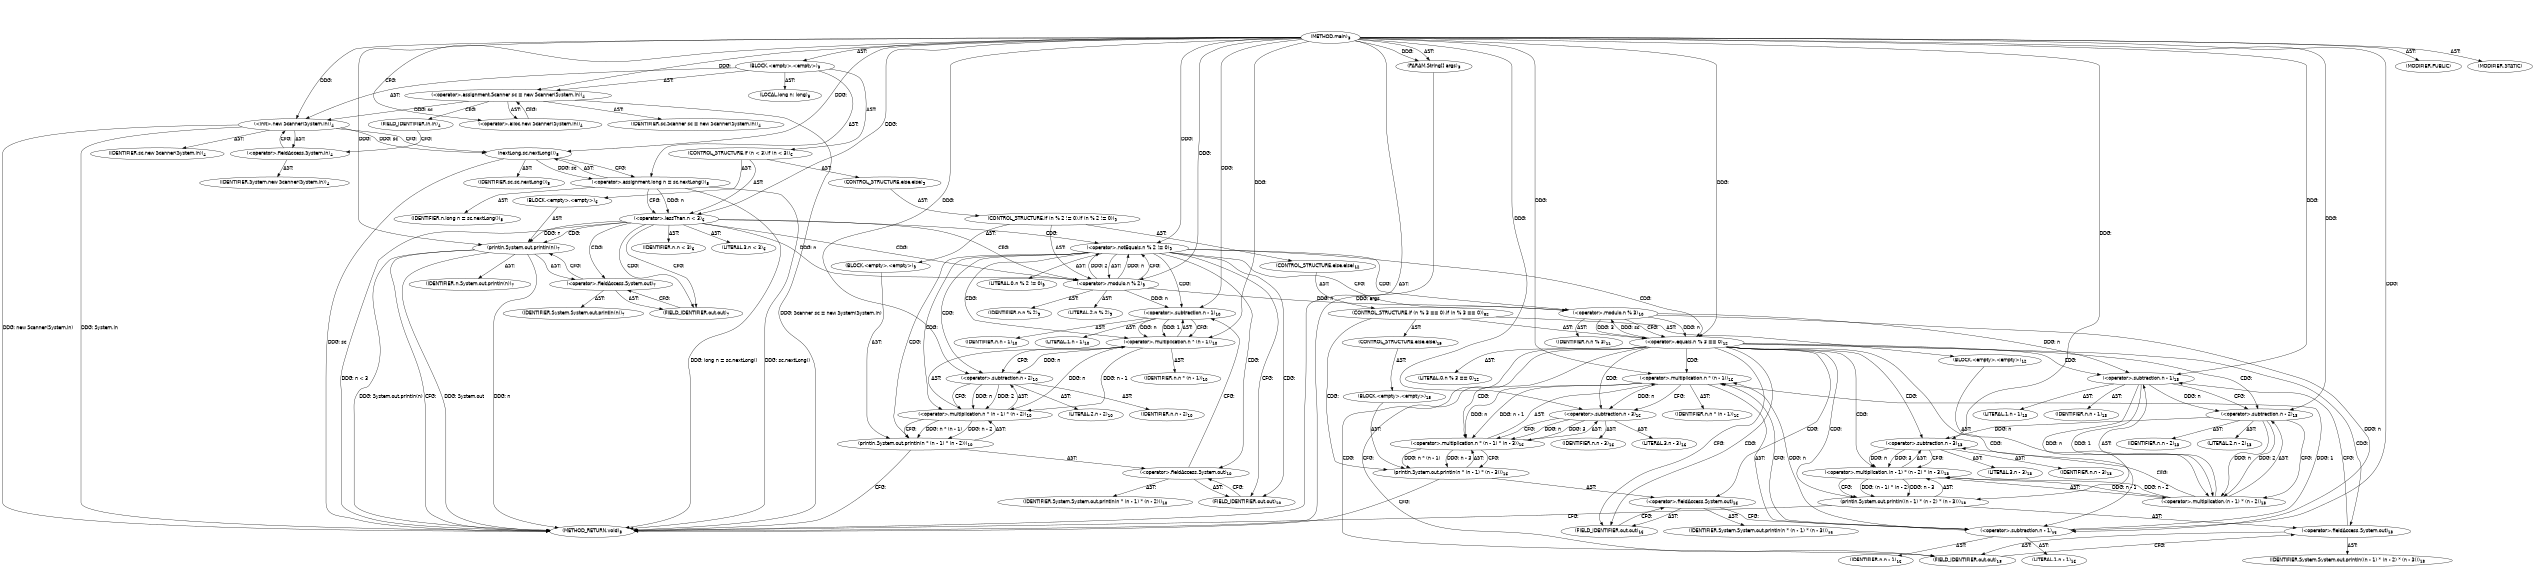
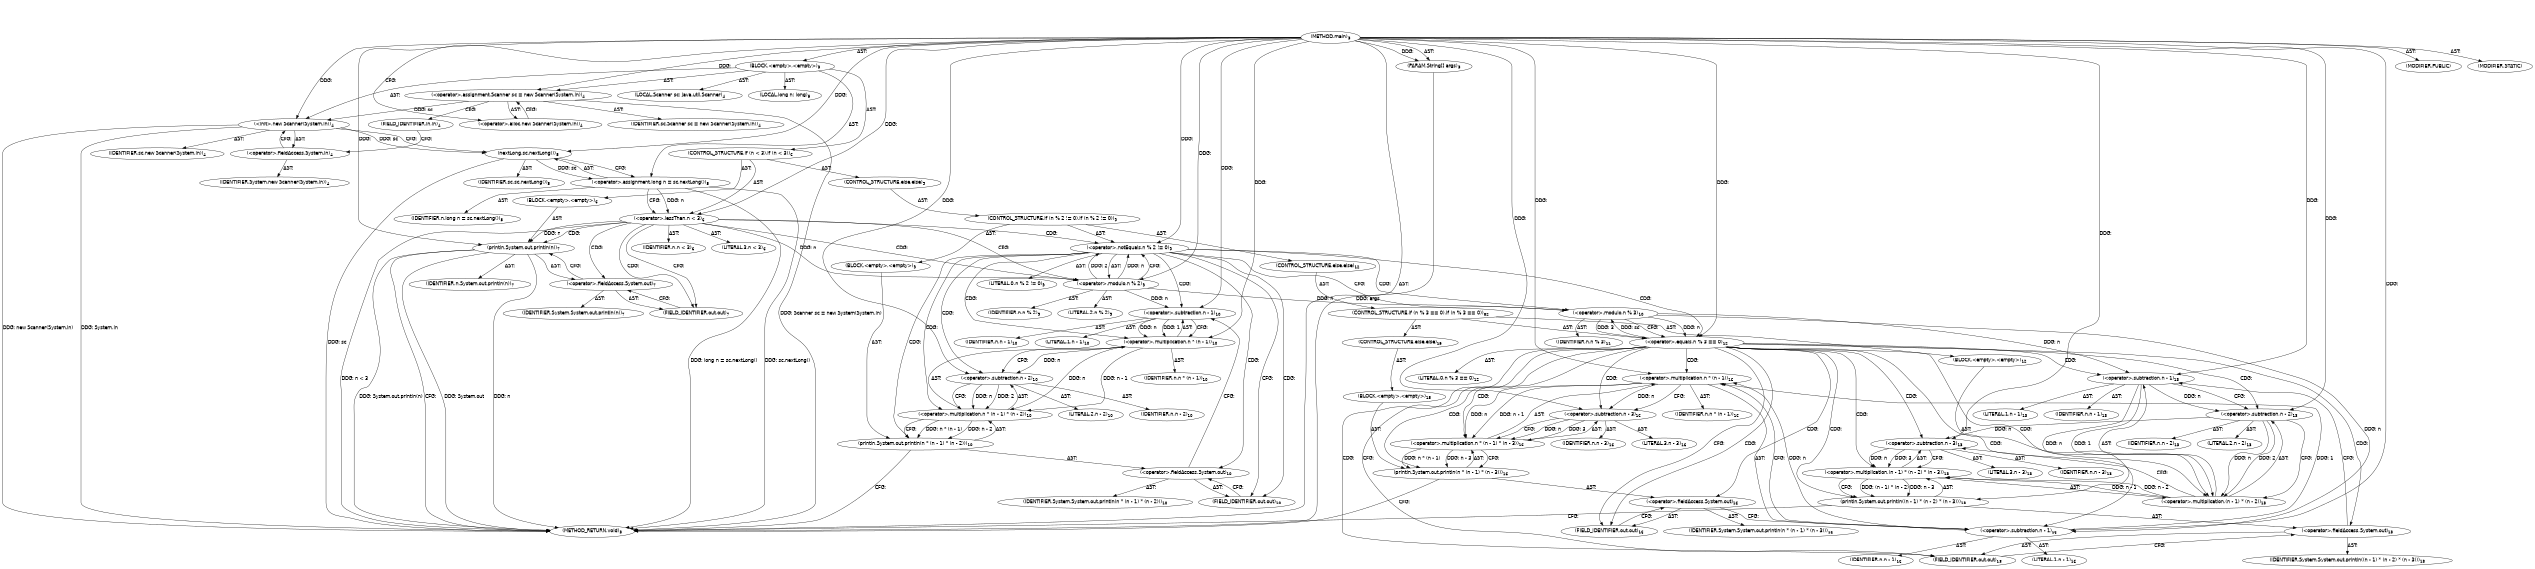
node "(LOCAL,Scanner sc: java.util.Scanner)": added
edge "(CONTROL_STRUCTURE,if (n % 2 != 0),if (n % 2 != 0))" -> "(<operator>.modulo,n % 2)": now "(CONTROL_STRUCTURE,if (n % 2 != 0),if (n % 2 != 0))" -> "(<operator>.notEquals,n % 2 != 0)"
edge "(CONTROL_STRUCTURE,if (n % 3 == 0),if (n % 3 == 0))" -> "(println,System.out.println(n * (n - 1) * (n - 3)))": now "(<operator>.equals,n % 3 == 0)" -> "(println,System.out.println(n * (n - 1) * (n - 3)))"
edge "(<operator>.equals,n % 3 == 0)" -> "(<operator>.multiplication,(n - 1) * (n - 2))": added, label "CDG:"
